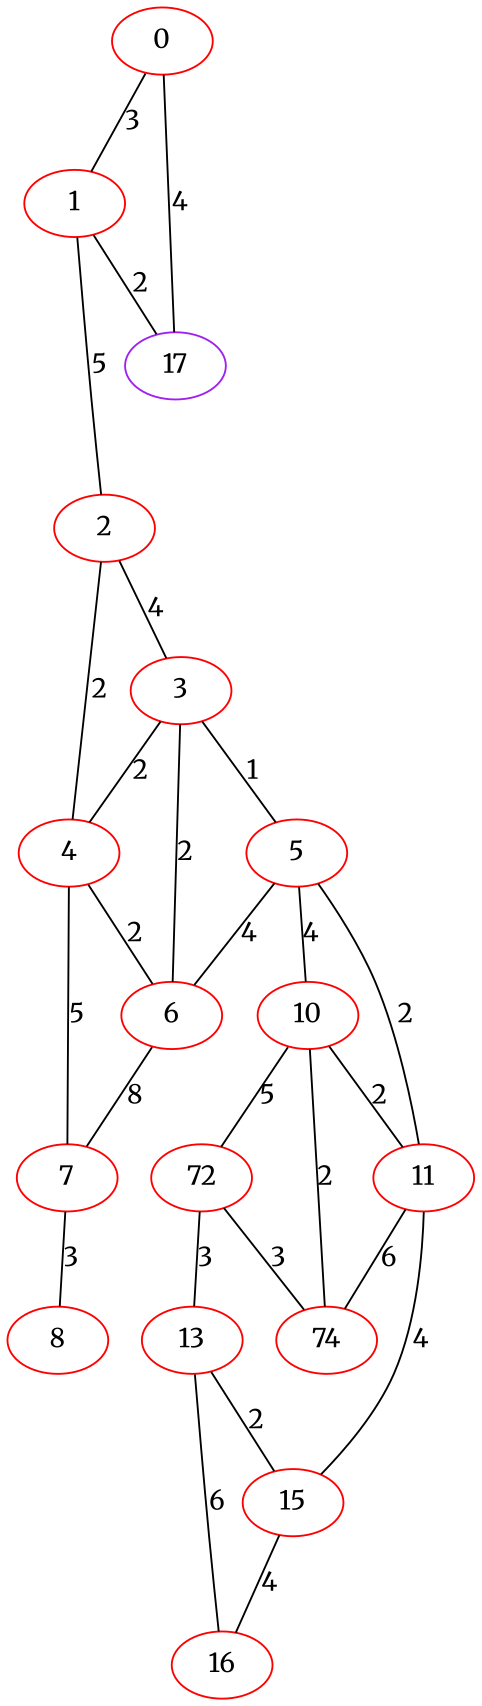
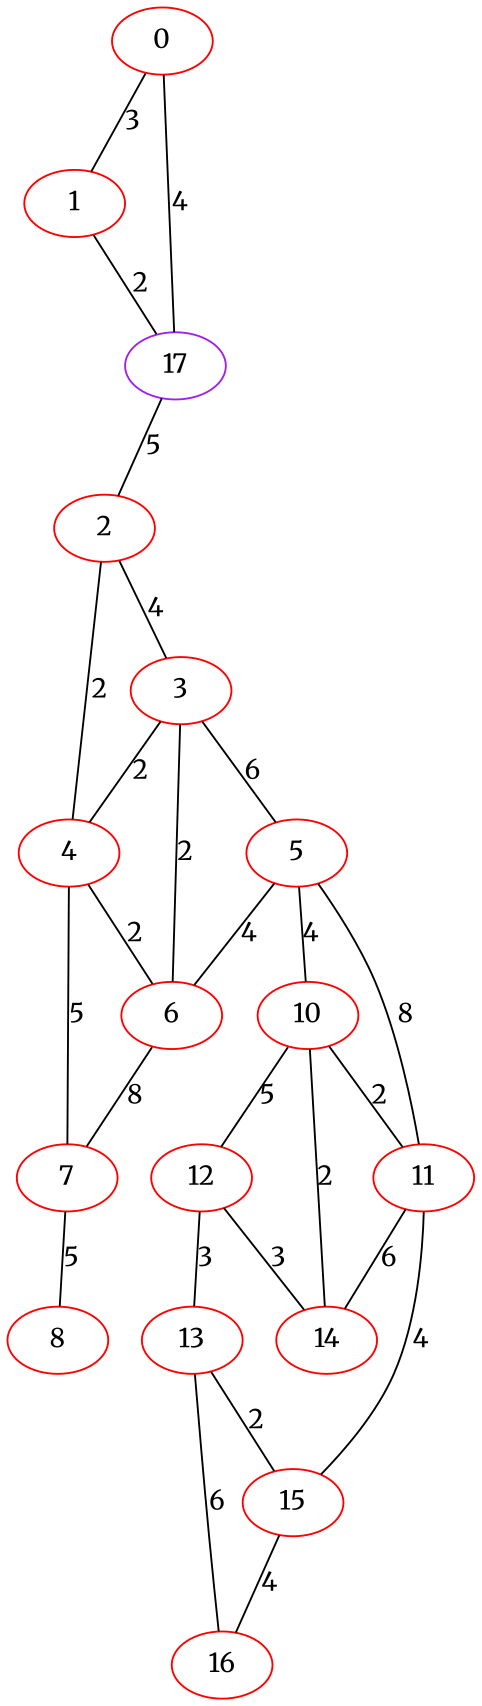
edge "1" -- "2": now "17" -- "2"
edge "3" -- "5": label "1" -> "6"
edge "5" -- "11": label "2" -> "8"
node "72": label "72" -> "12"
edge "7" -- "8": label "3" -> "5"
node "74": label "74" -> "14"
